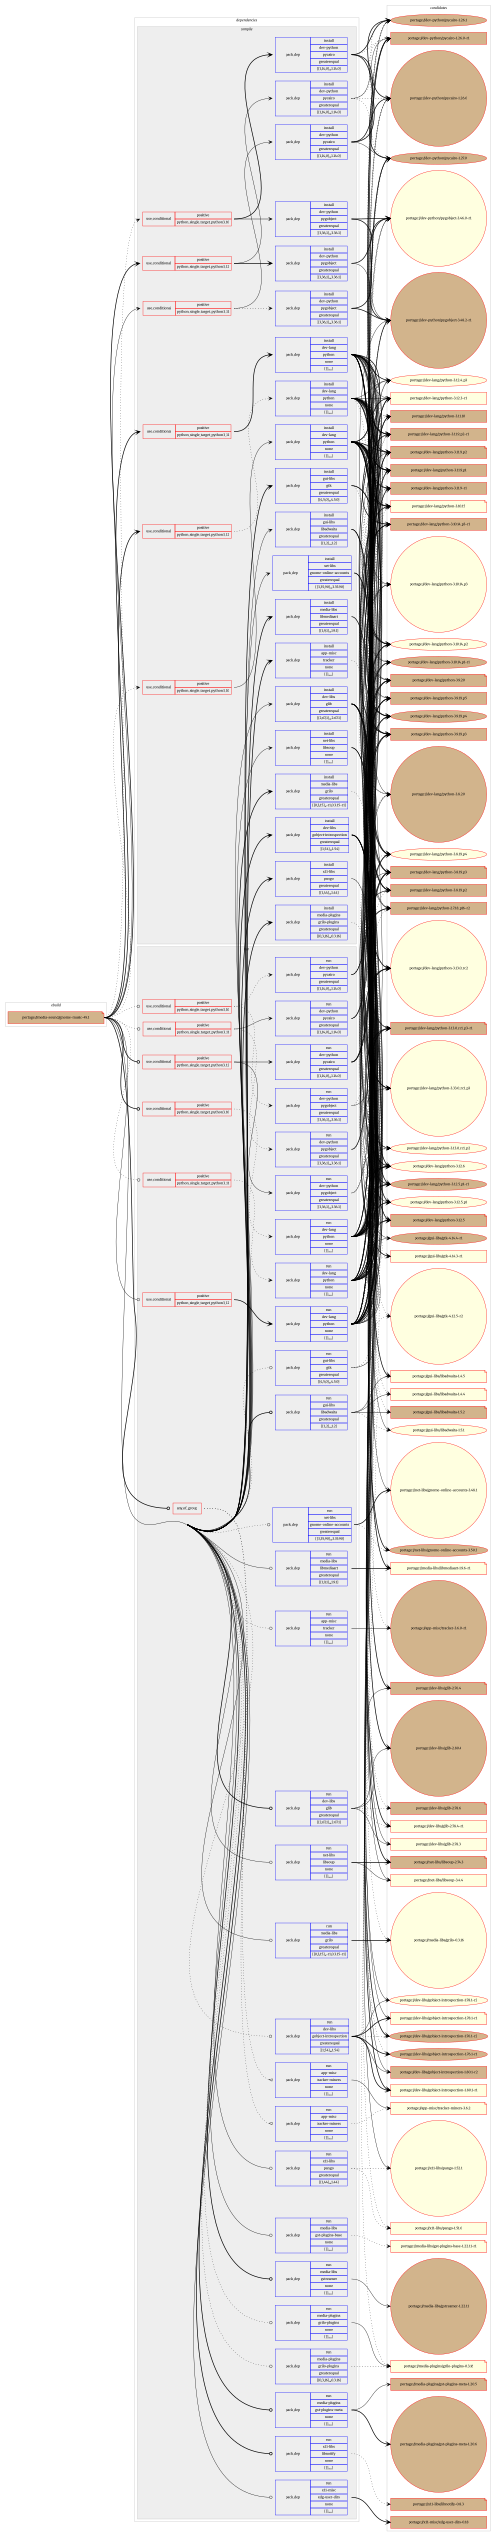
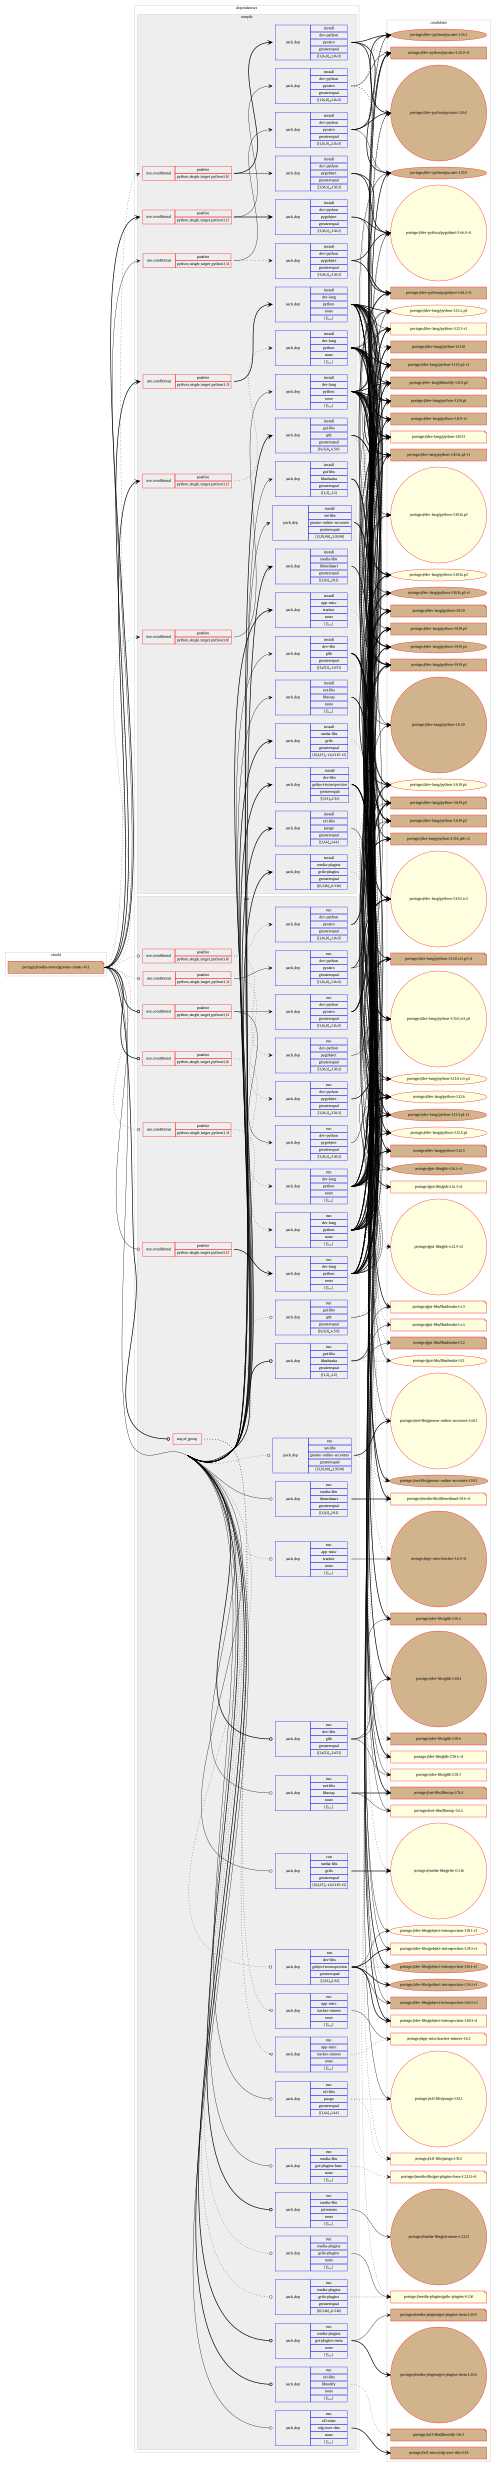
node "portage://dev-python/pygobject-3.48.2-r1": shape circle -> box
node "portage://dev-lang/python-3.11.9_p2": label "portage://dev-lang/python-3.11.9_p2" -> "portage://dev-lang/libnotify-3.11.9_p2"
